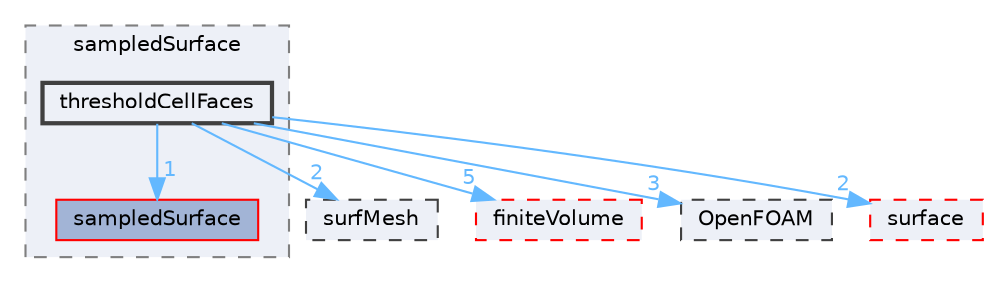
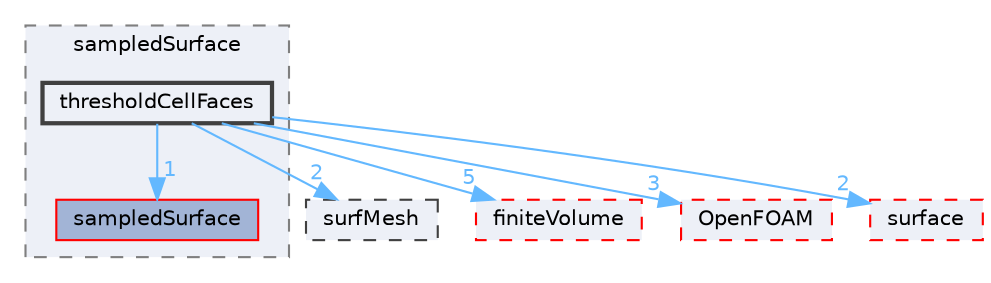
node "OpenFOAM": color grey25 -> red
